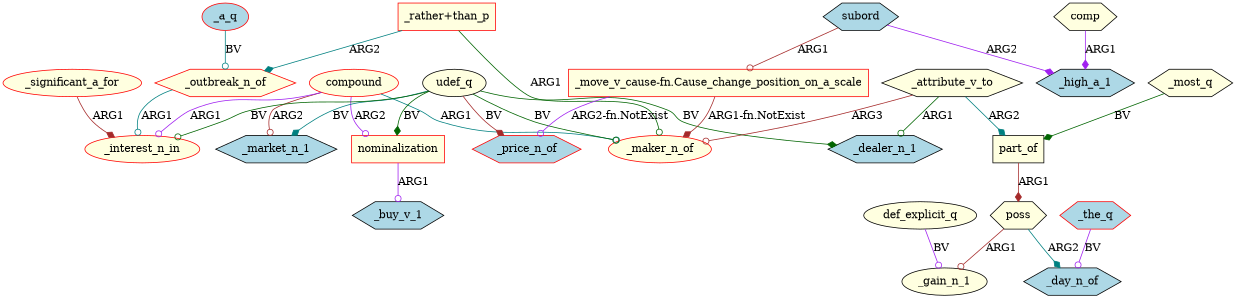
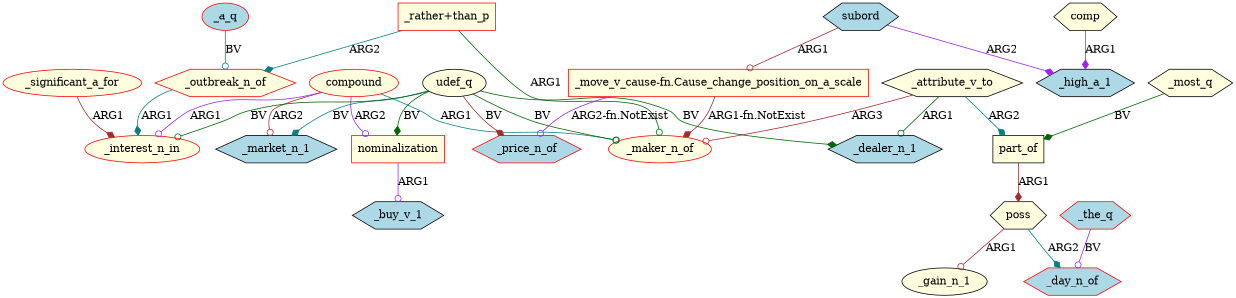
edge "_outbreak_n_of" -> "_interest_n_in": arrowhead odot -> diamond
node "def_explicit_q": removed
node "_day_n_of": color black -> red
